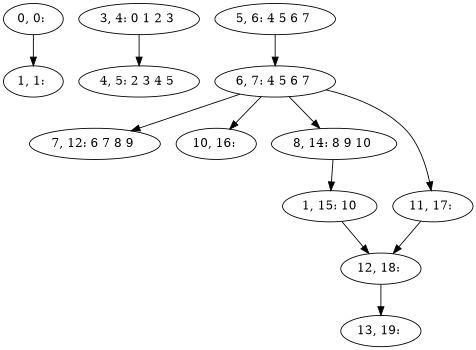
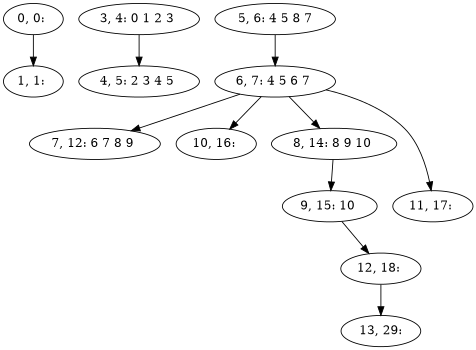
node "5, 6: 4 5 6 7": label "5, 6: 4 5 6 7" -> "5, 6: 4 5 8 7"
node "1, 15: 10": label "1, 15: 10" -> "9, 15: 10"
edge "11, 17:" -> "12, 18:": removed
node "13, 19:": label "13, 19:" -> "13, 29:"
